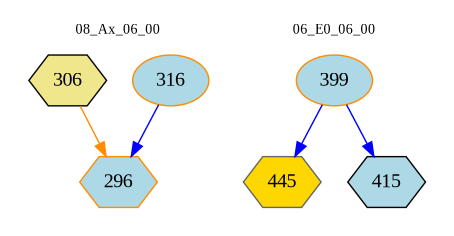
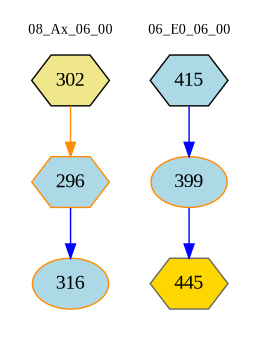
node "306": label "306" -> "302"
edge "316" -> "296": reversed
edge "399" -> "415": reversed
